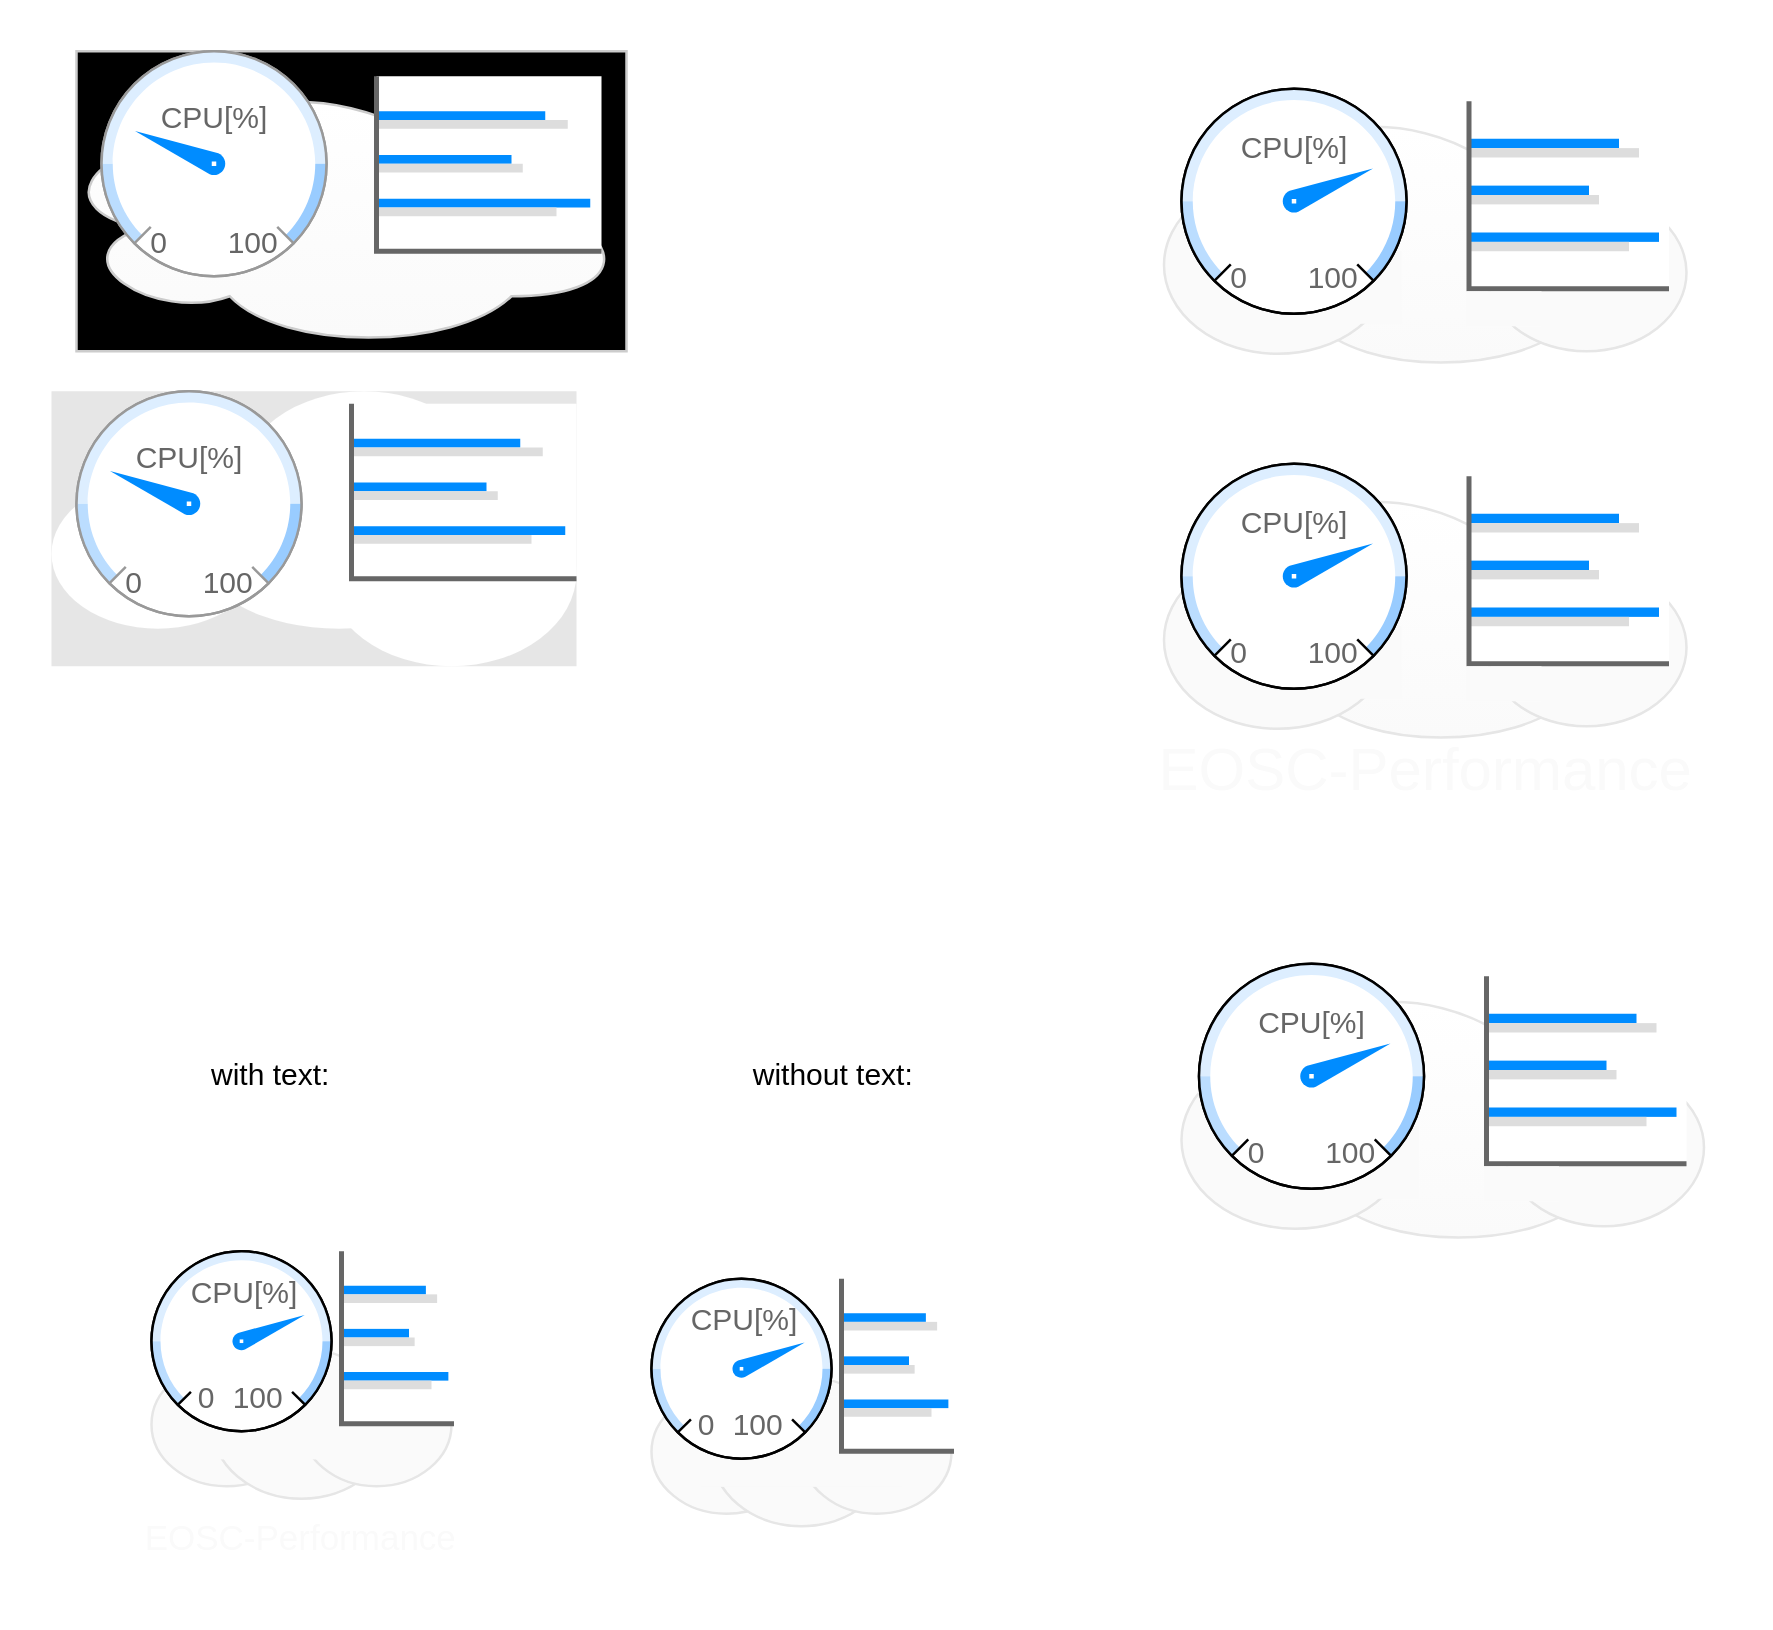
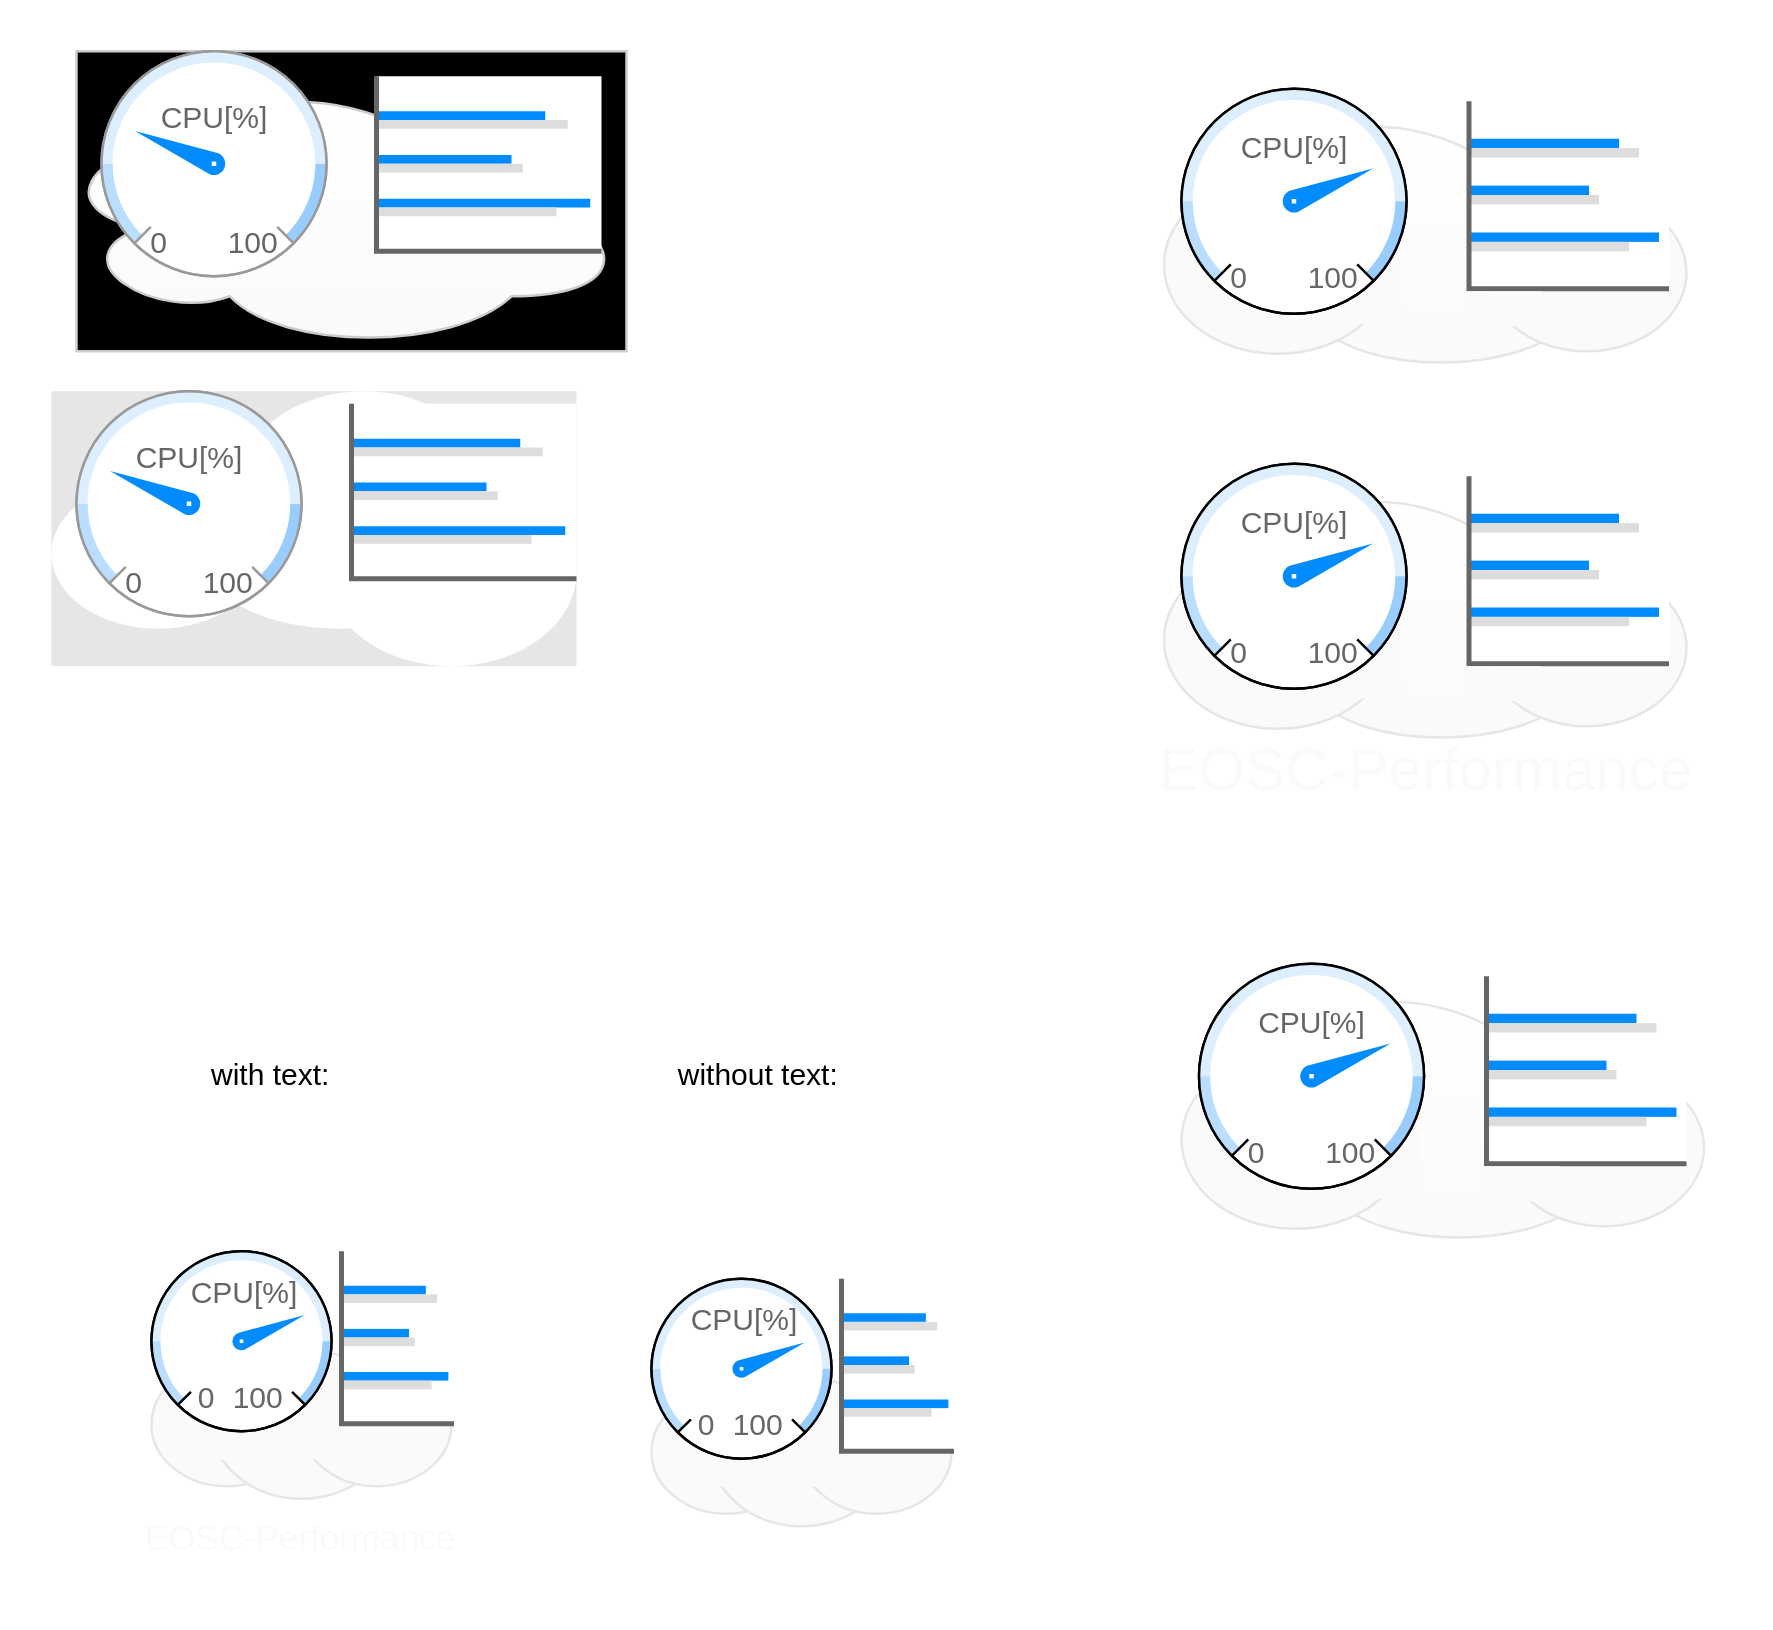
node "without text:": moved (834, 1076) -> (759, 1076)
